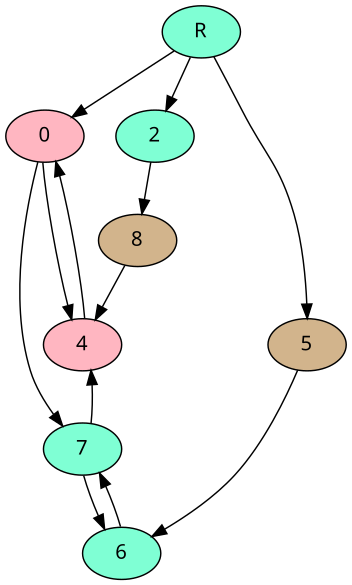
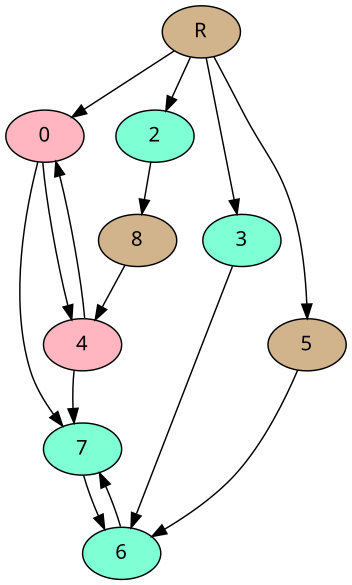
node "R": fillcolor aquamarine -> tan
node "3": added
edge "7" -> "4": reversed
